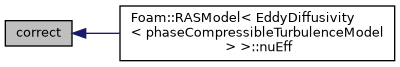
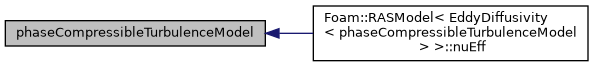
node "correct": label "correct" -> "phaseCompressibleTurbulenceModel"
